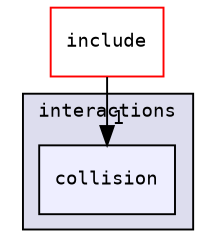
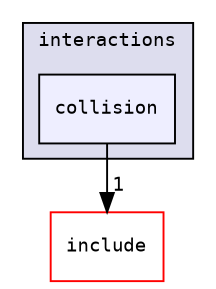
edge "include" -> "collision": reversed
